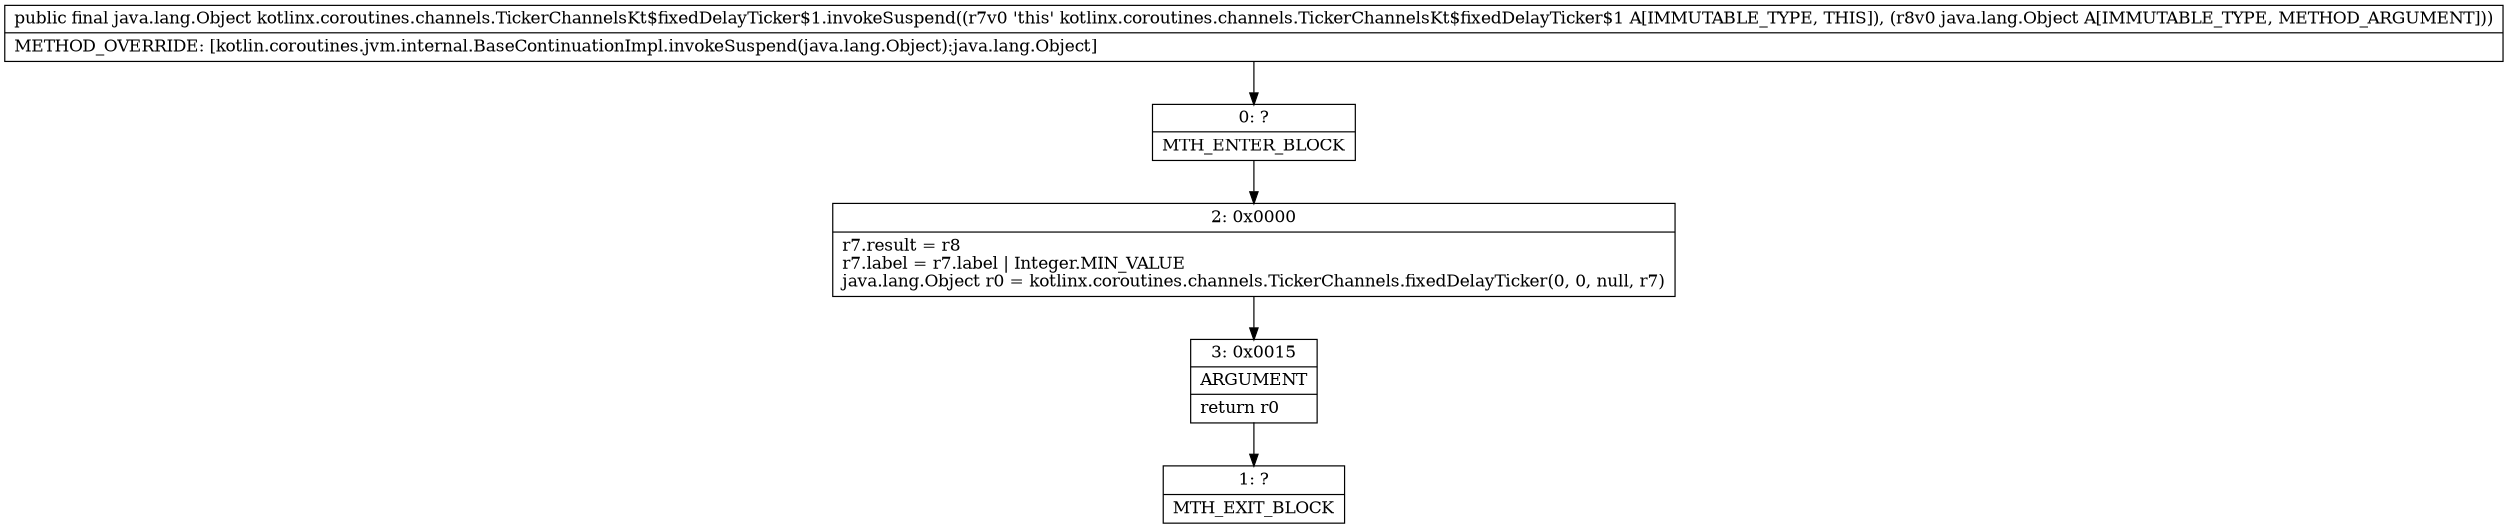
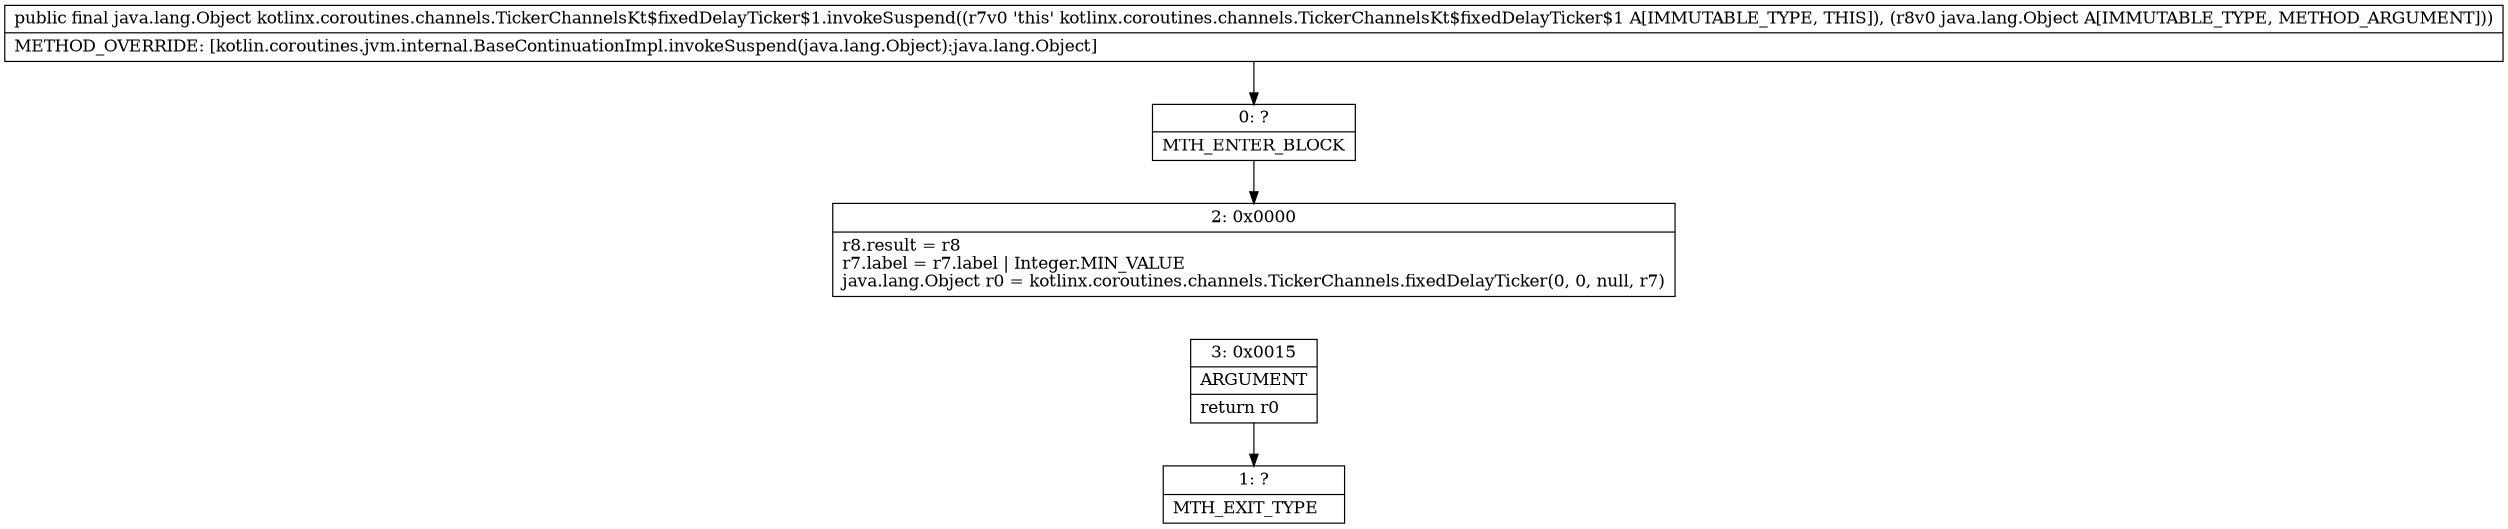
node "2: 0x0000": text "r7.result = r8" -> "r8.result = r8"
edge "2: 0x0000" -> "3: 0x0015": removed
node "1: ?": text "MTH_EXIT_BLOCK" -> "MTH_EXIT_TYPE"
